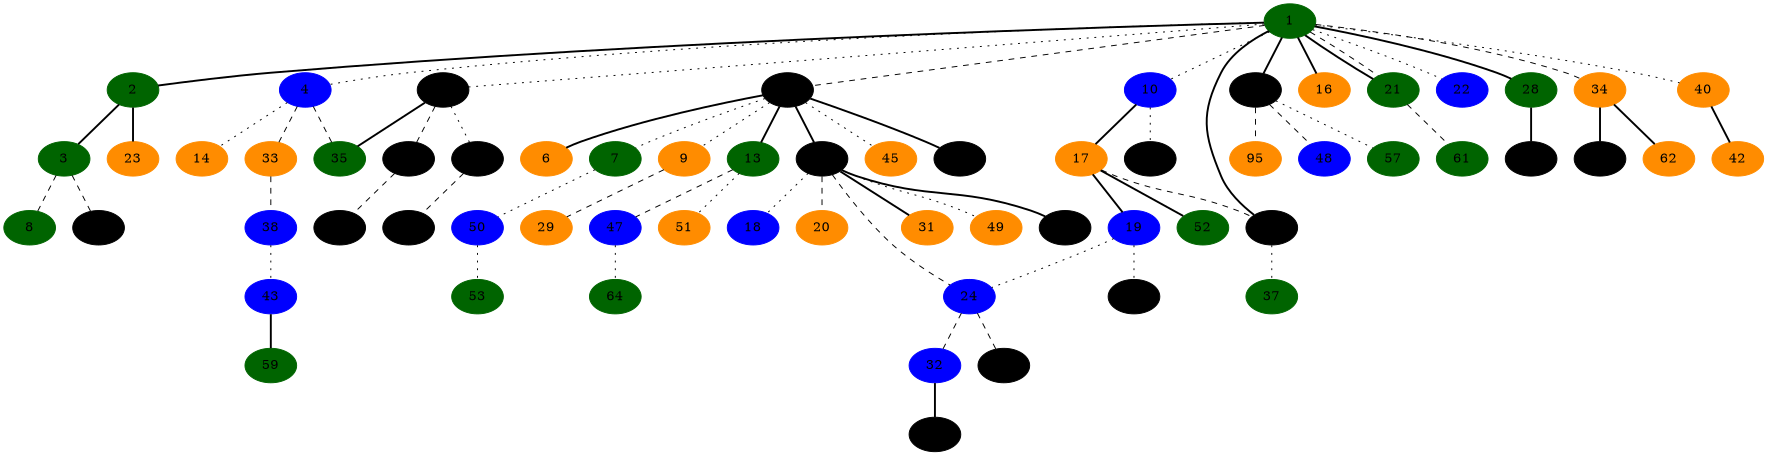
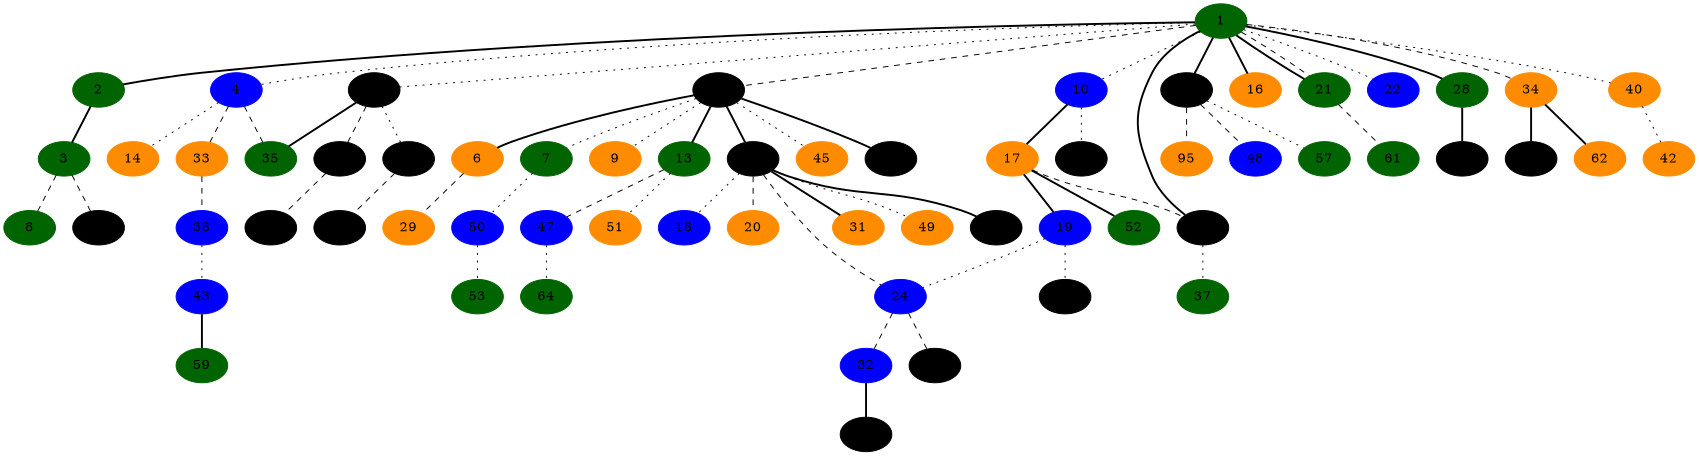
edge "40" -- "42": style bold -> dotted
node "23": removed
edge "9" -- "29": now "6" -- "29"
